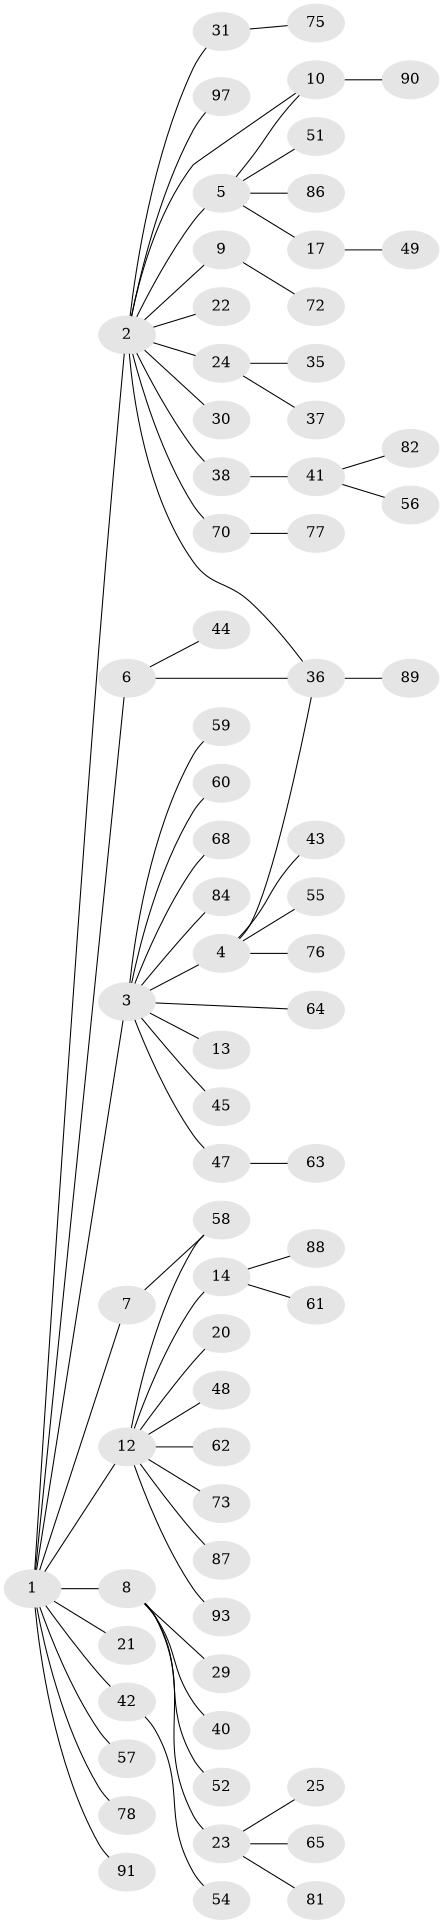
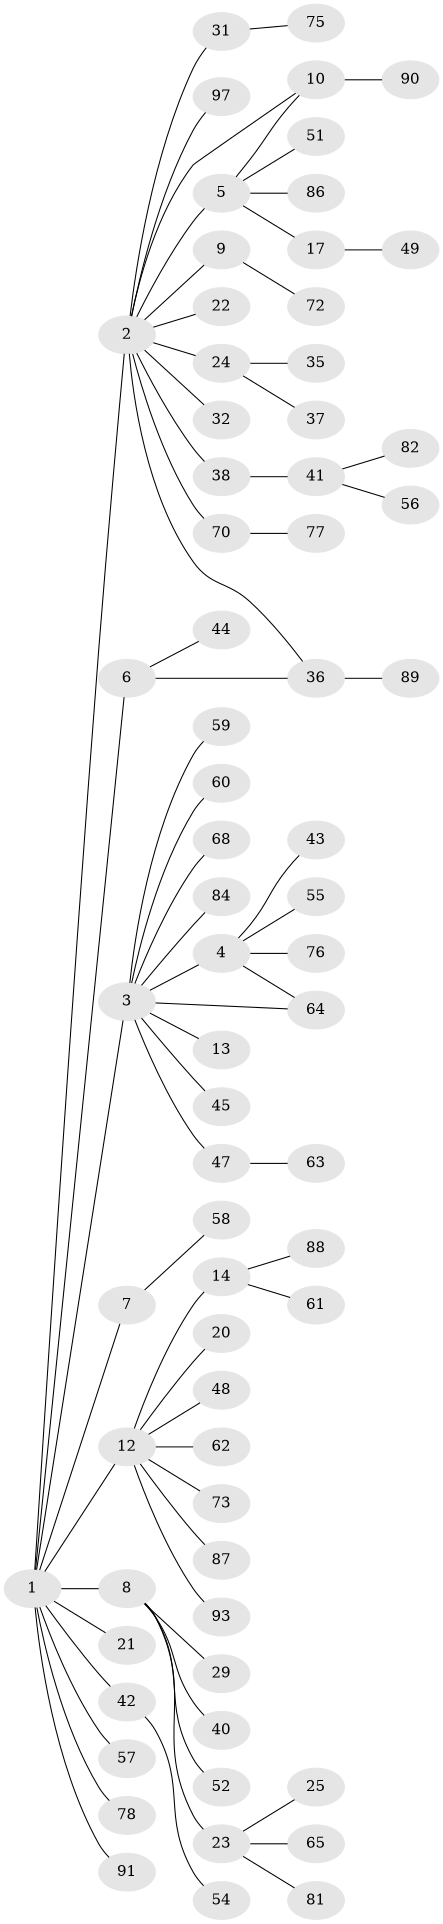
node "30": label "30" -> "32"
edge "36" -- "4": now "64" -- "4"
edge "58" -- "12": removed
